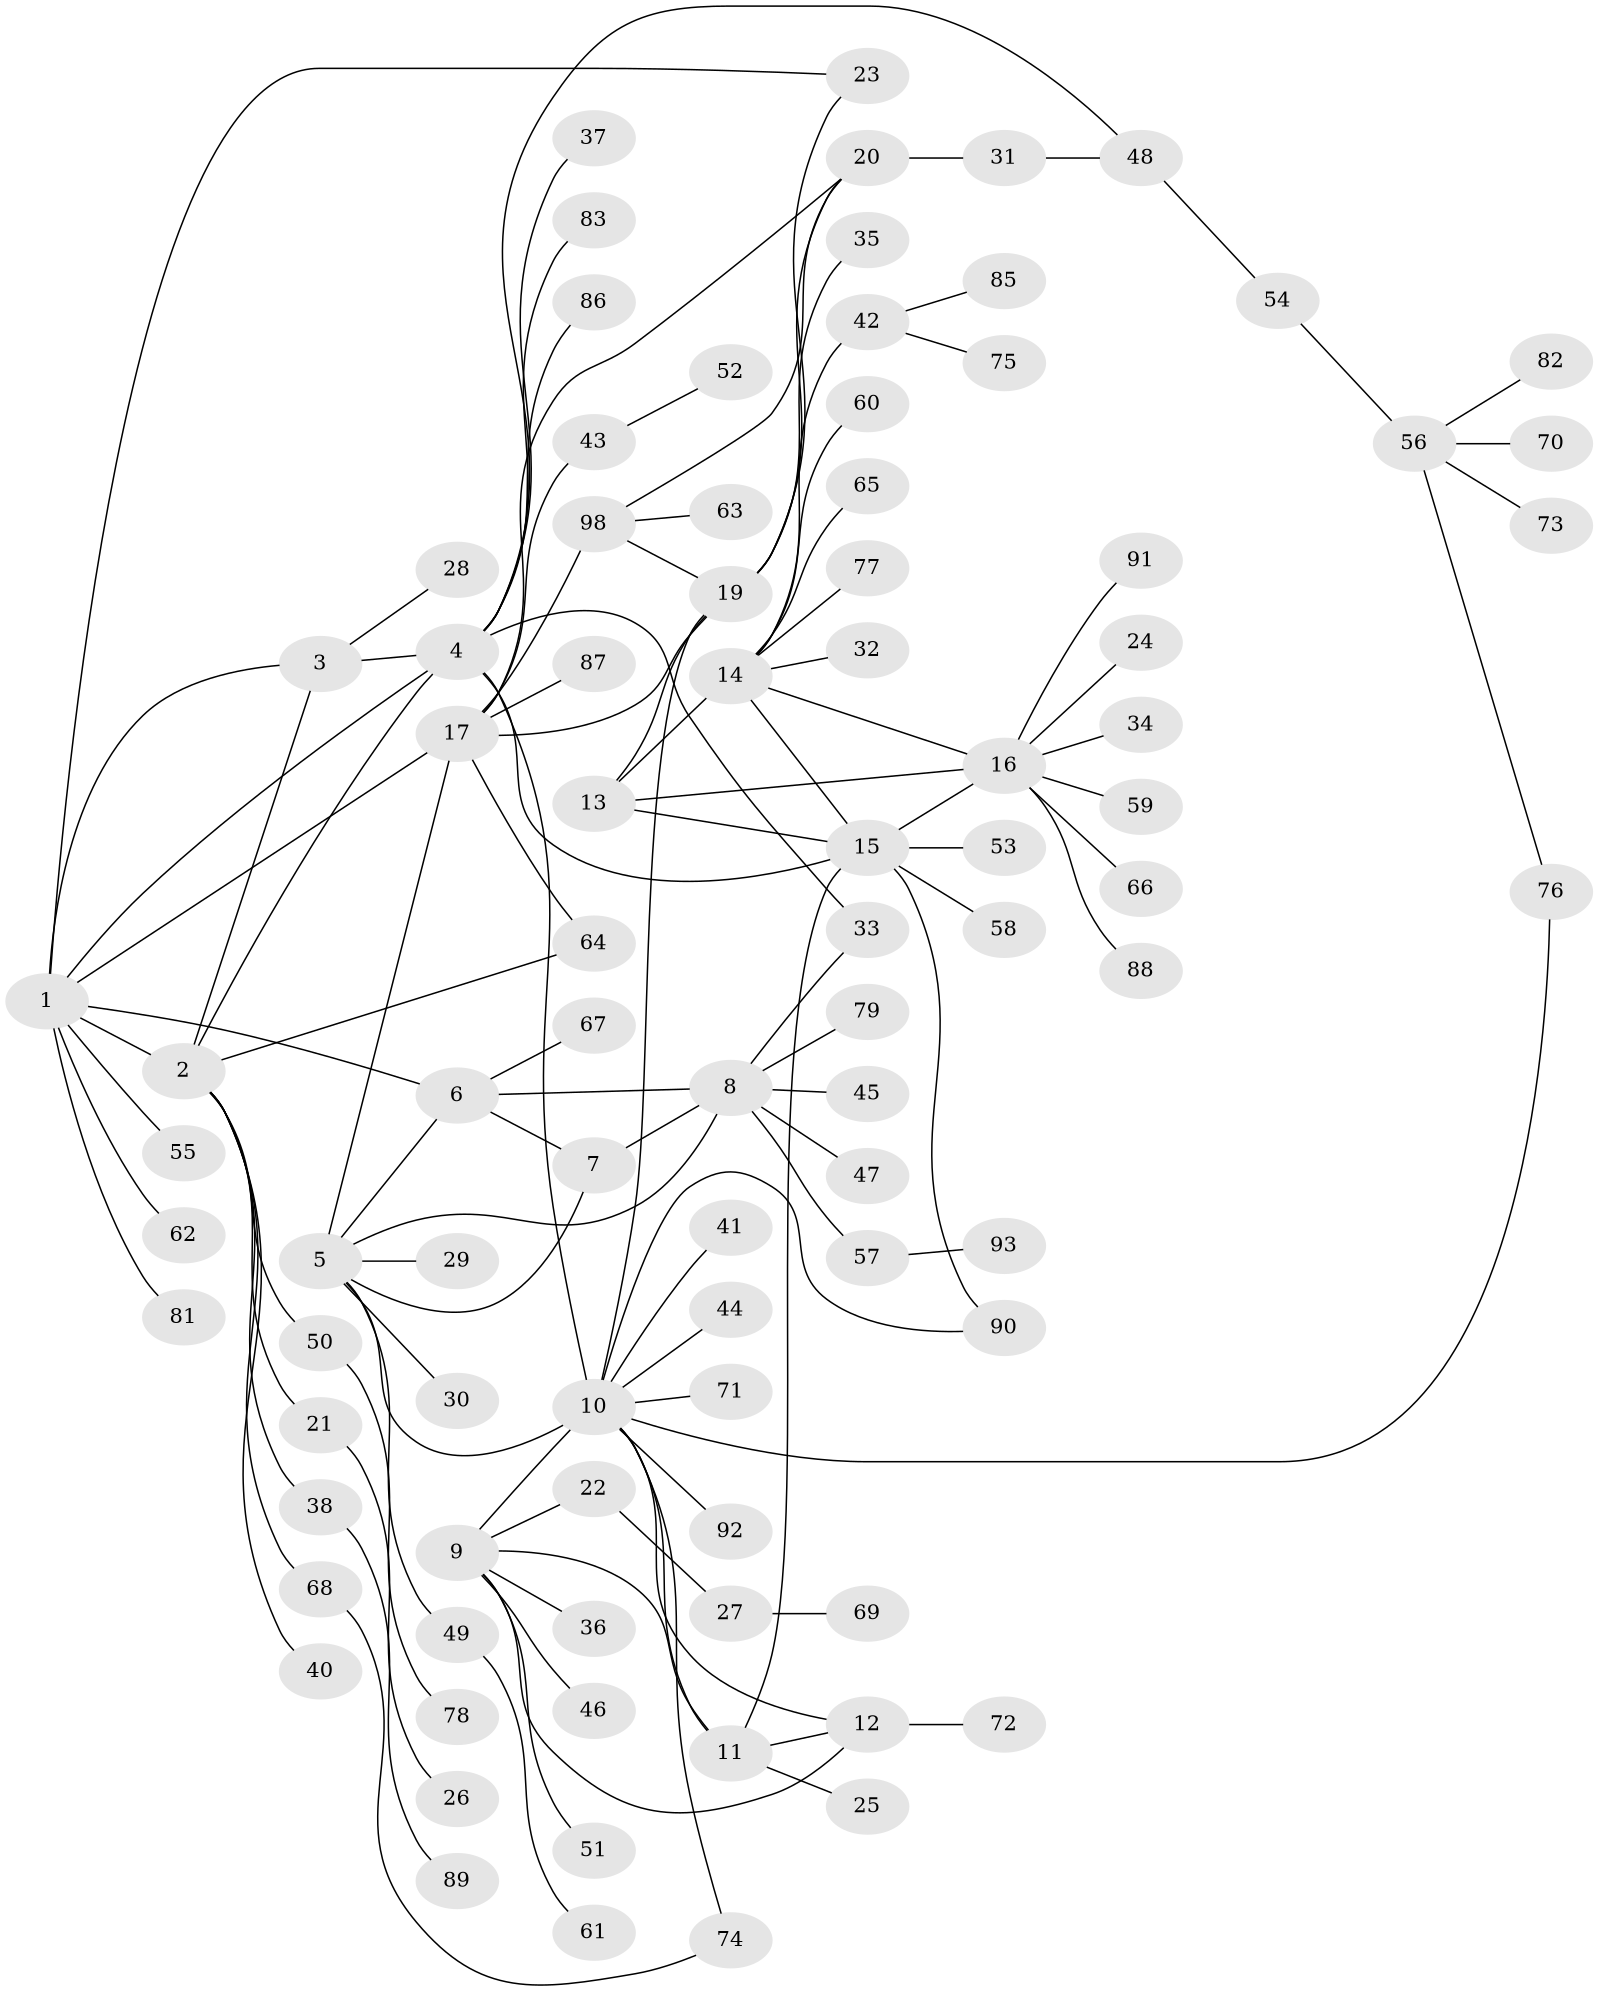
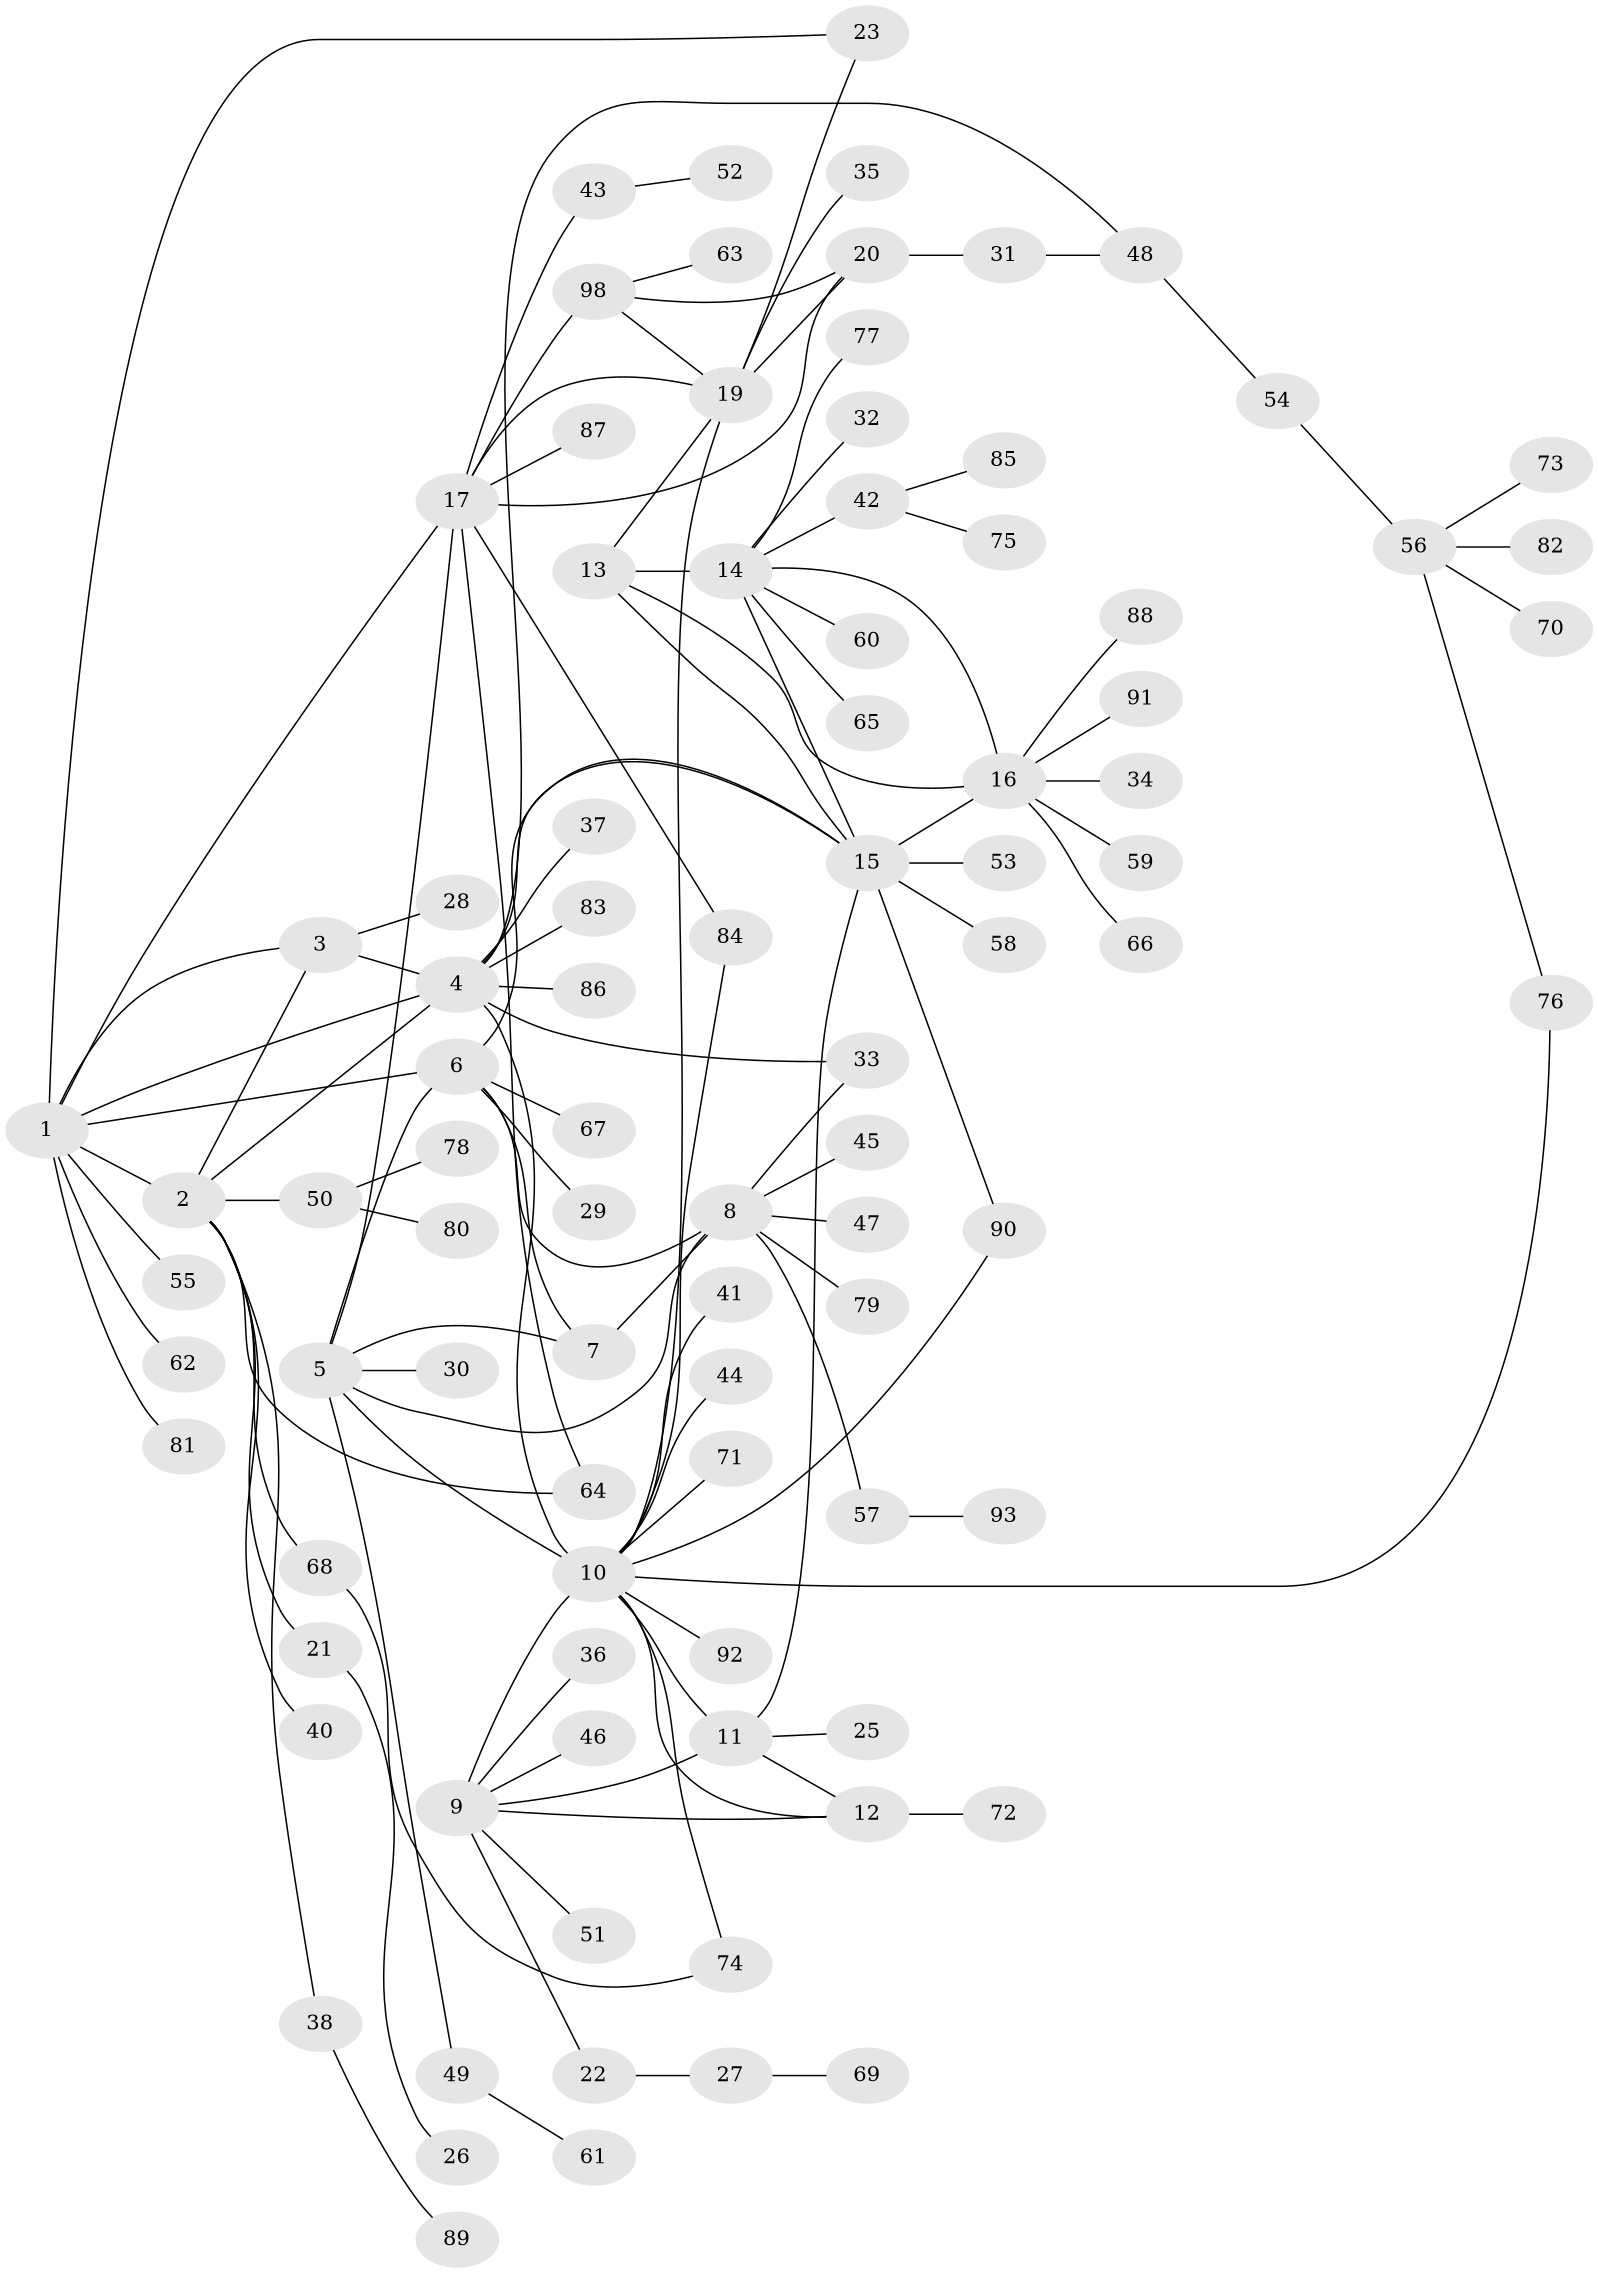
node "24": removed
edge "15" -- "6": added
node "84": added
node "80": added
edge "5" -- "29": now "6" -- "29"
